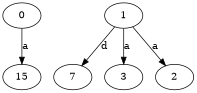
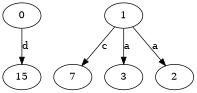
edge "0" -> "15": label "a" -> "d"
edge "1" -> "7": label "d" -> "c"
